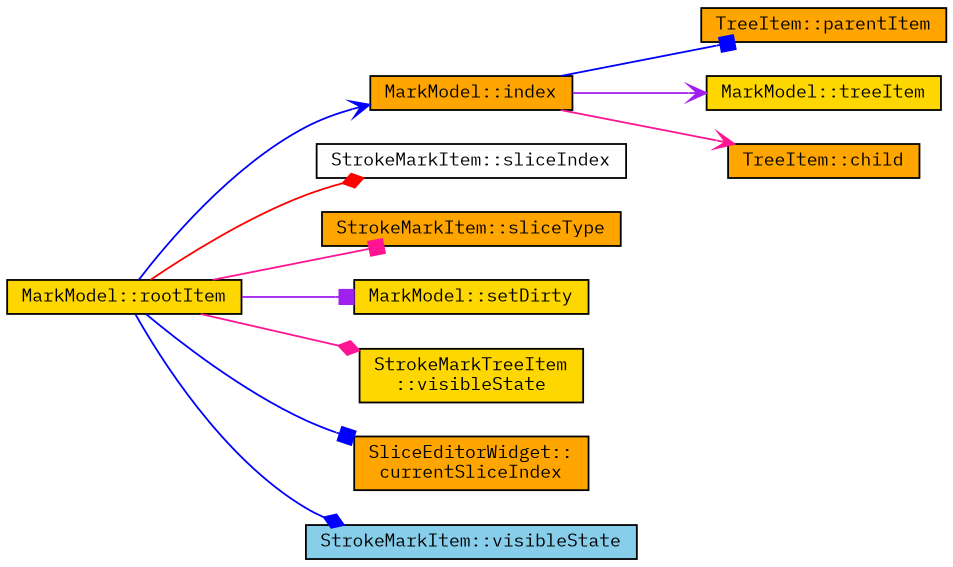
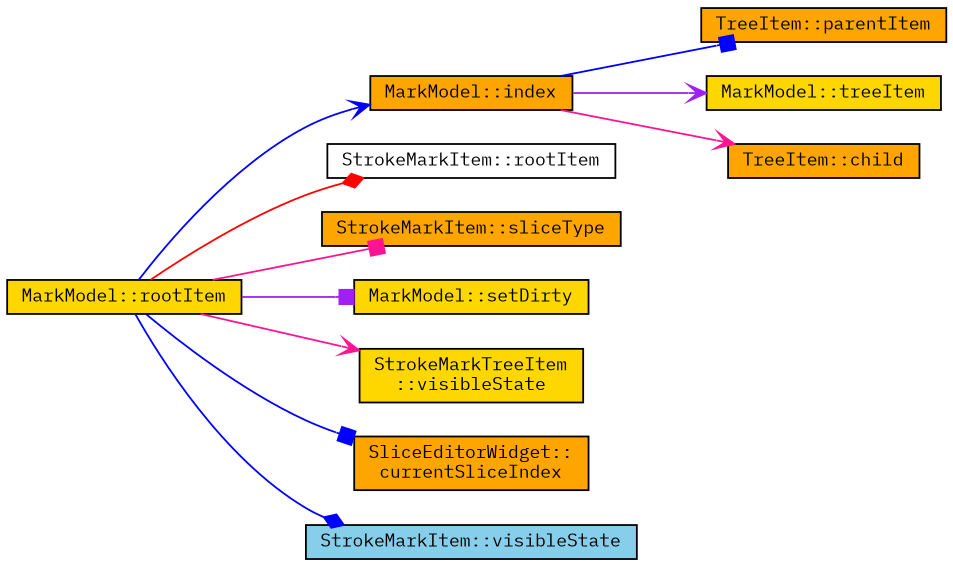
node "StrokeMarkItem::sliceIndex": label "StrokeMarkItem::sliceIndex" -> "StrokeMarkItem::rootItem"
edge "MarkModel::rootItem" -> "StrokeMarkTreeItem ::visibleState": arrowhead diamond -> vee
